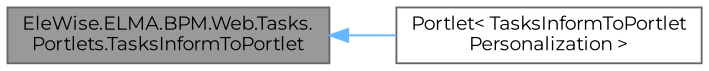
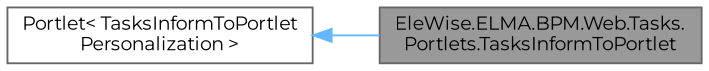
edge "Portlet< TasksInformToPortlet Personalization >" -> "EleWise.ELMA.BPM.Web.Tasks. Portlets.TasksInformToPortlet": reversed
